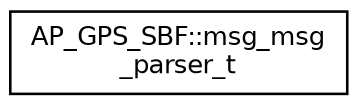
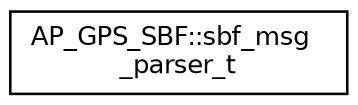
node "AP_GPS_SBF::msg_msg _parser_t": label "AP_GPS_SBF::msg_msg _parser_t" -> "AP_GPS_SBF::sbf_msg _parser_t"
